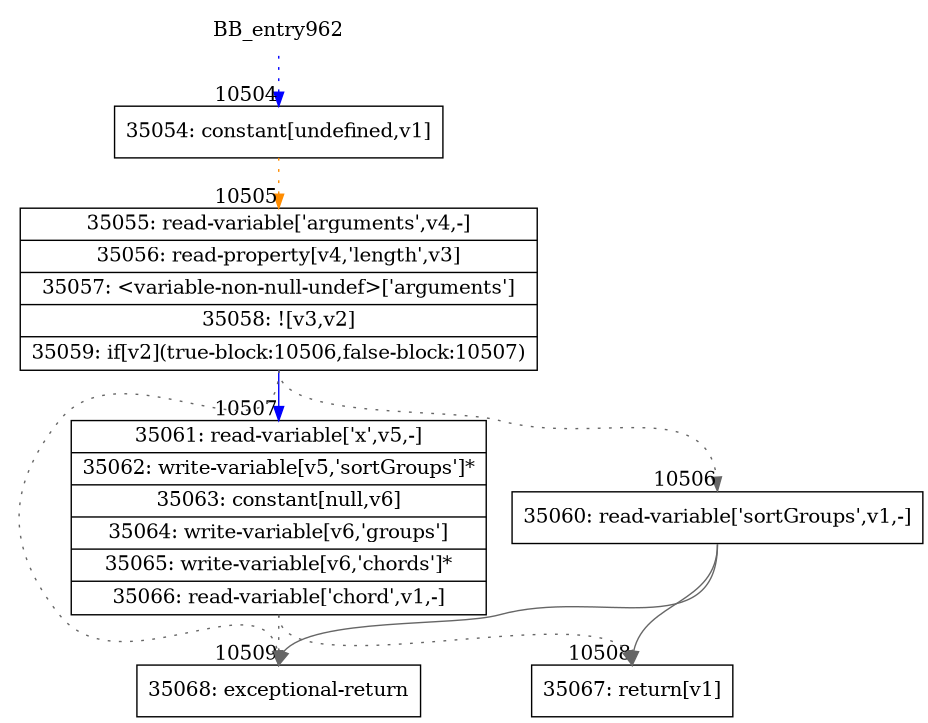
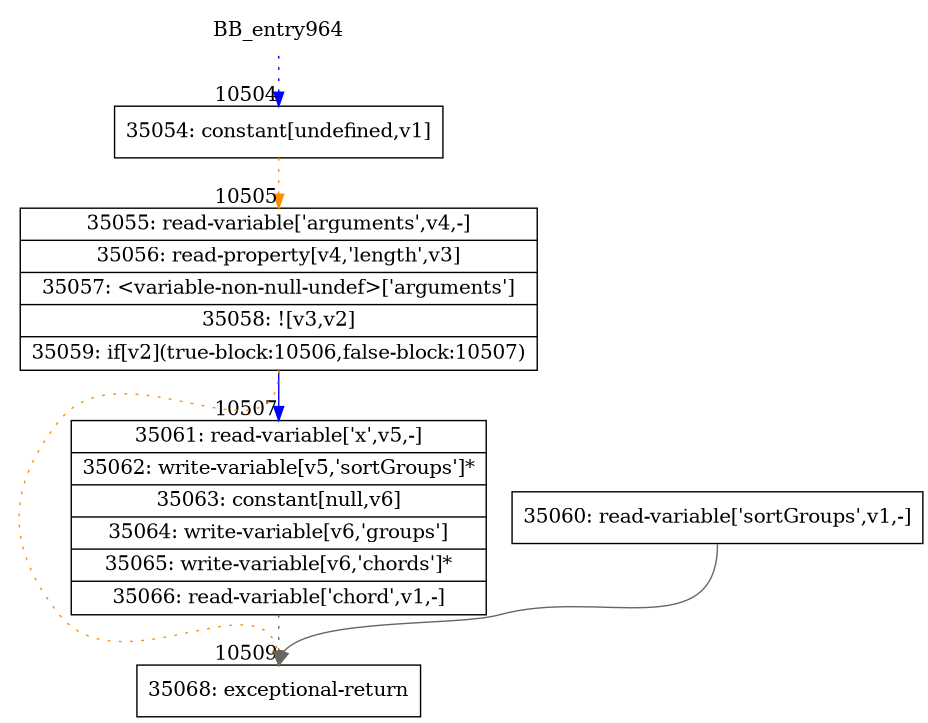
node "BB_entry962": label "BB_entry962" -> "BB_entry964"
edge "35055: read-variable['arguments',v4,-]" -> "35060: read-variable['sortGroups',v1,-]": removed
edge "35055: read-variable['arguments',v4,-]" -> "35068: exceptional-return": color gray40 -> darkorange
node "35067: return[v1]": removed
